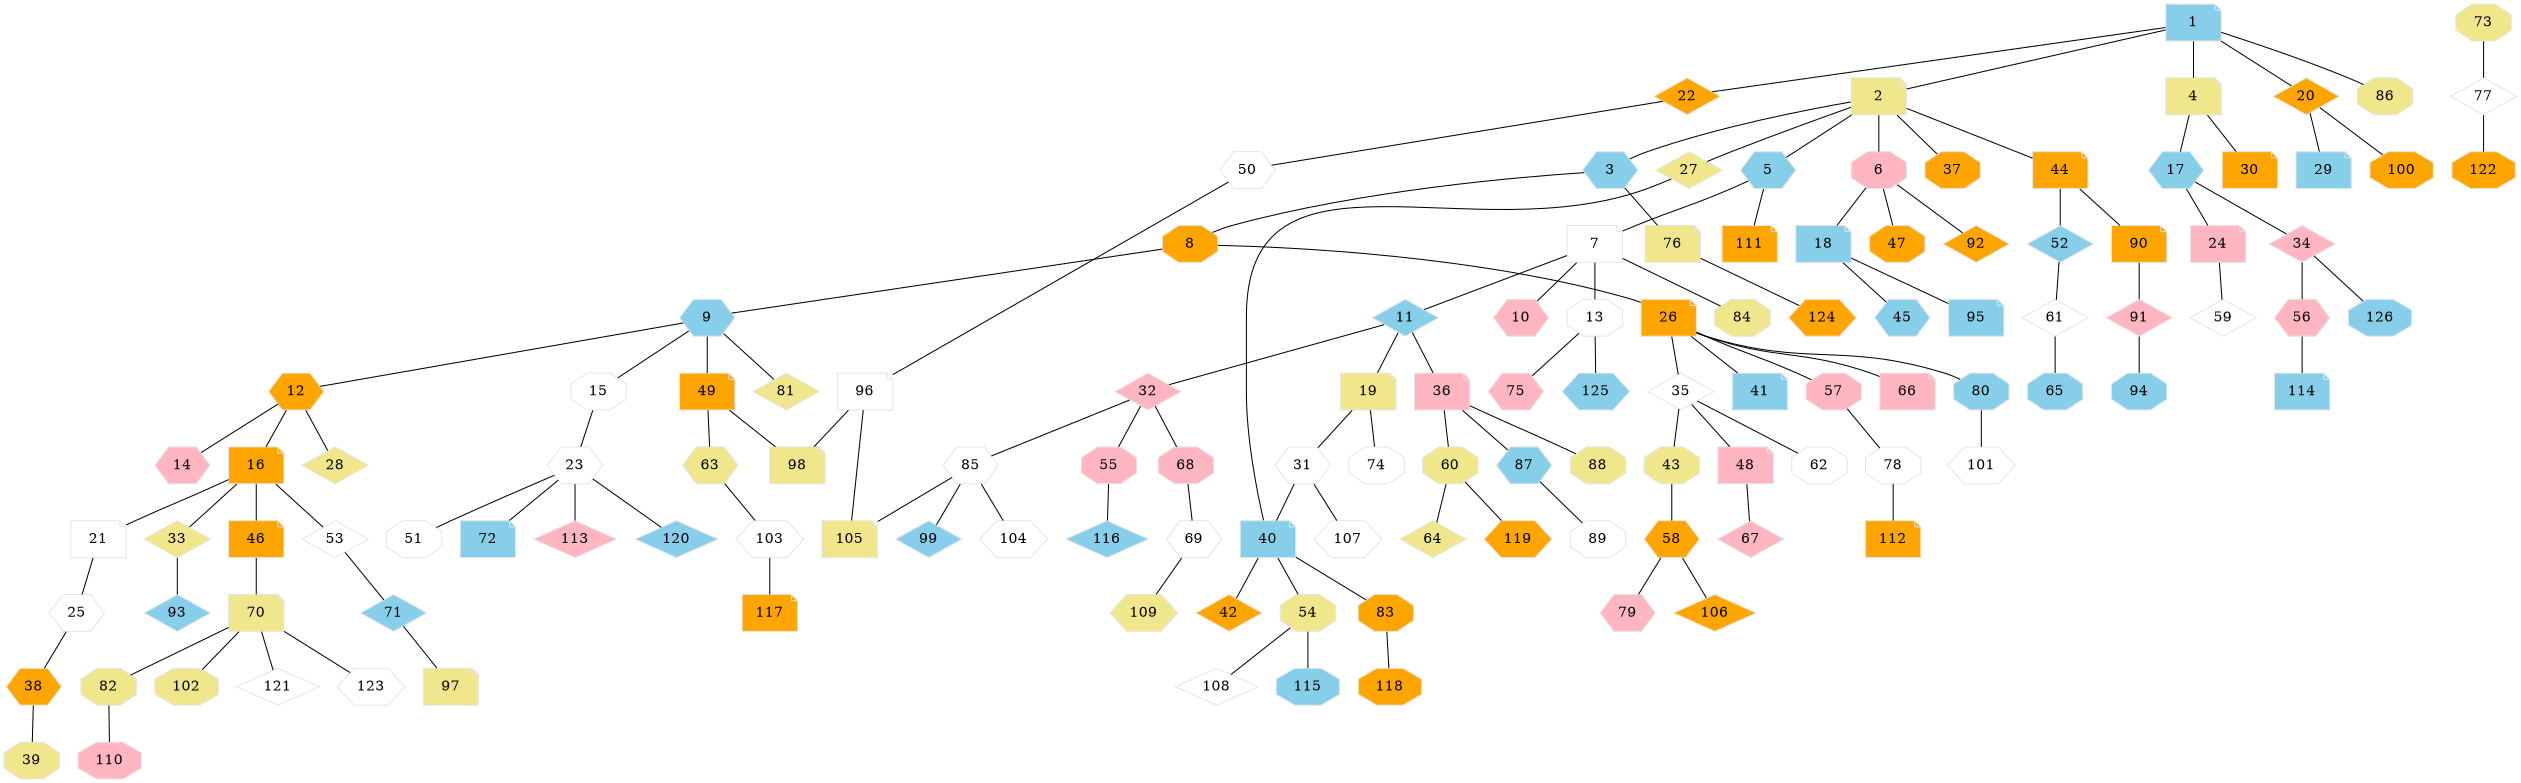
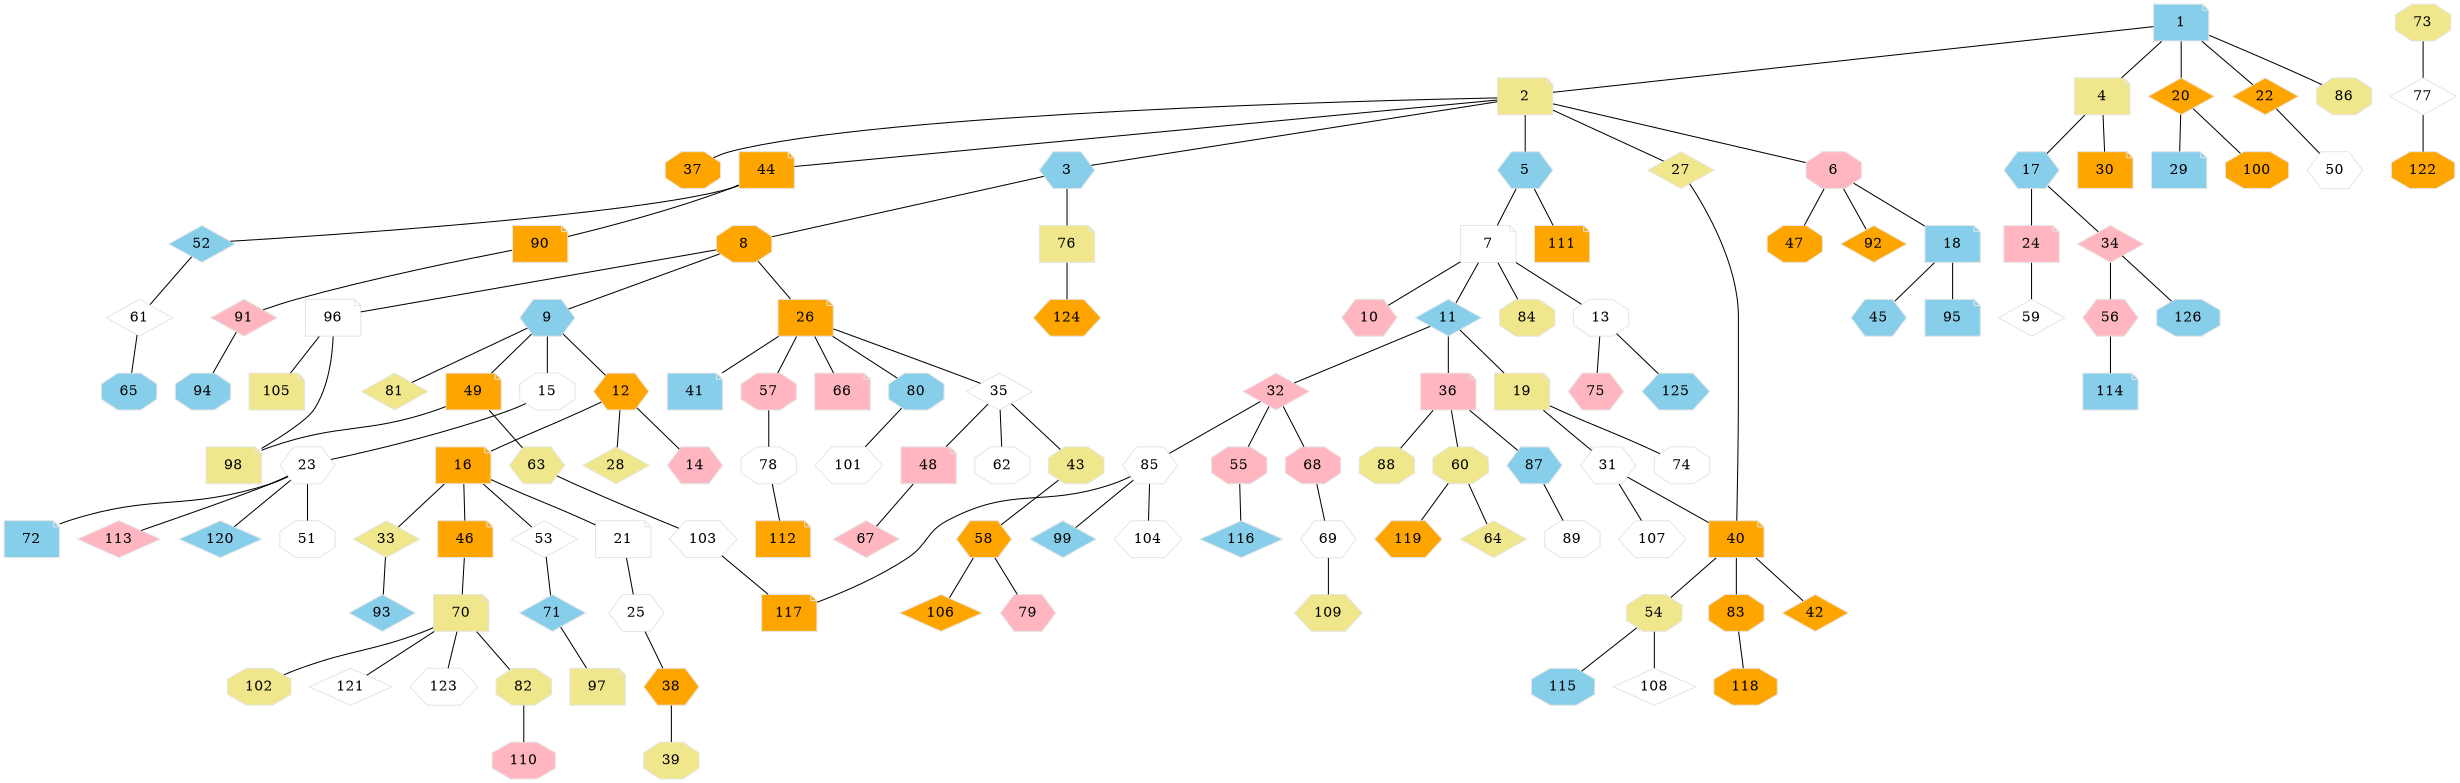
edge "50" -- "96": now "8" -- "96"
edge "85" -- "105": now "85" -- "117"
node "40": fillcolor skyblue -> orange
